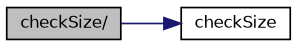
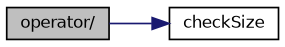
node "checkSize/": label "checkSize/" -> "operator/"
